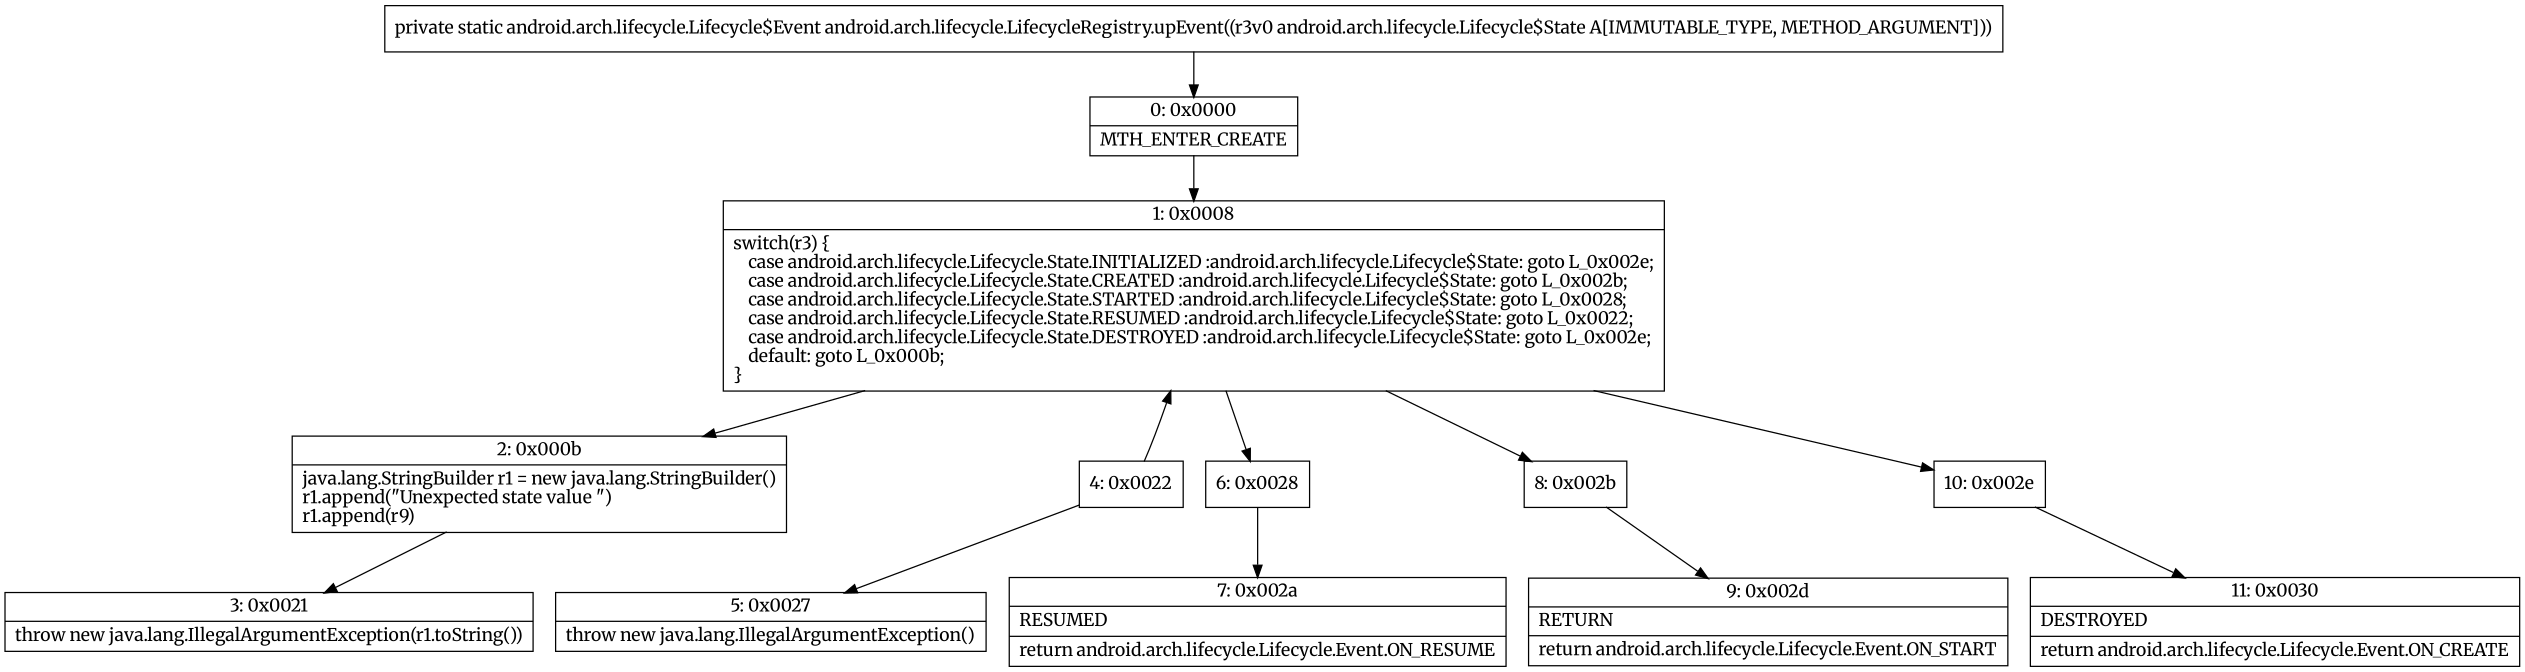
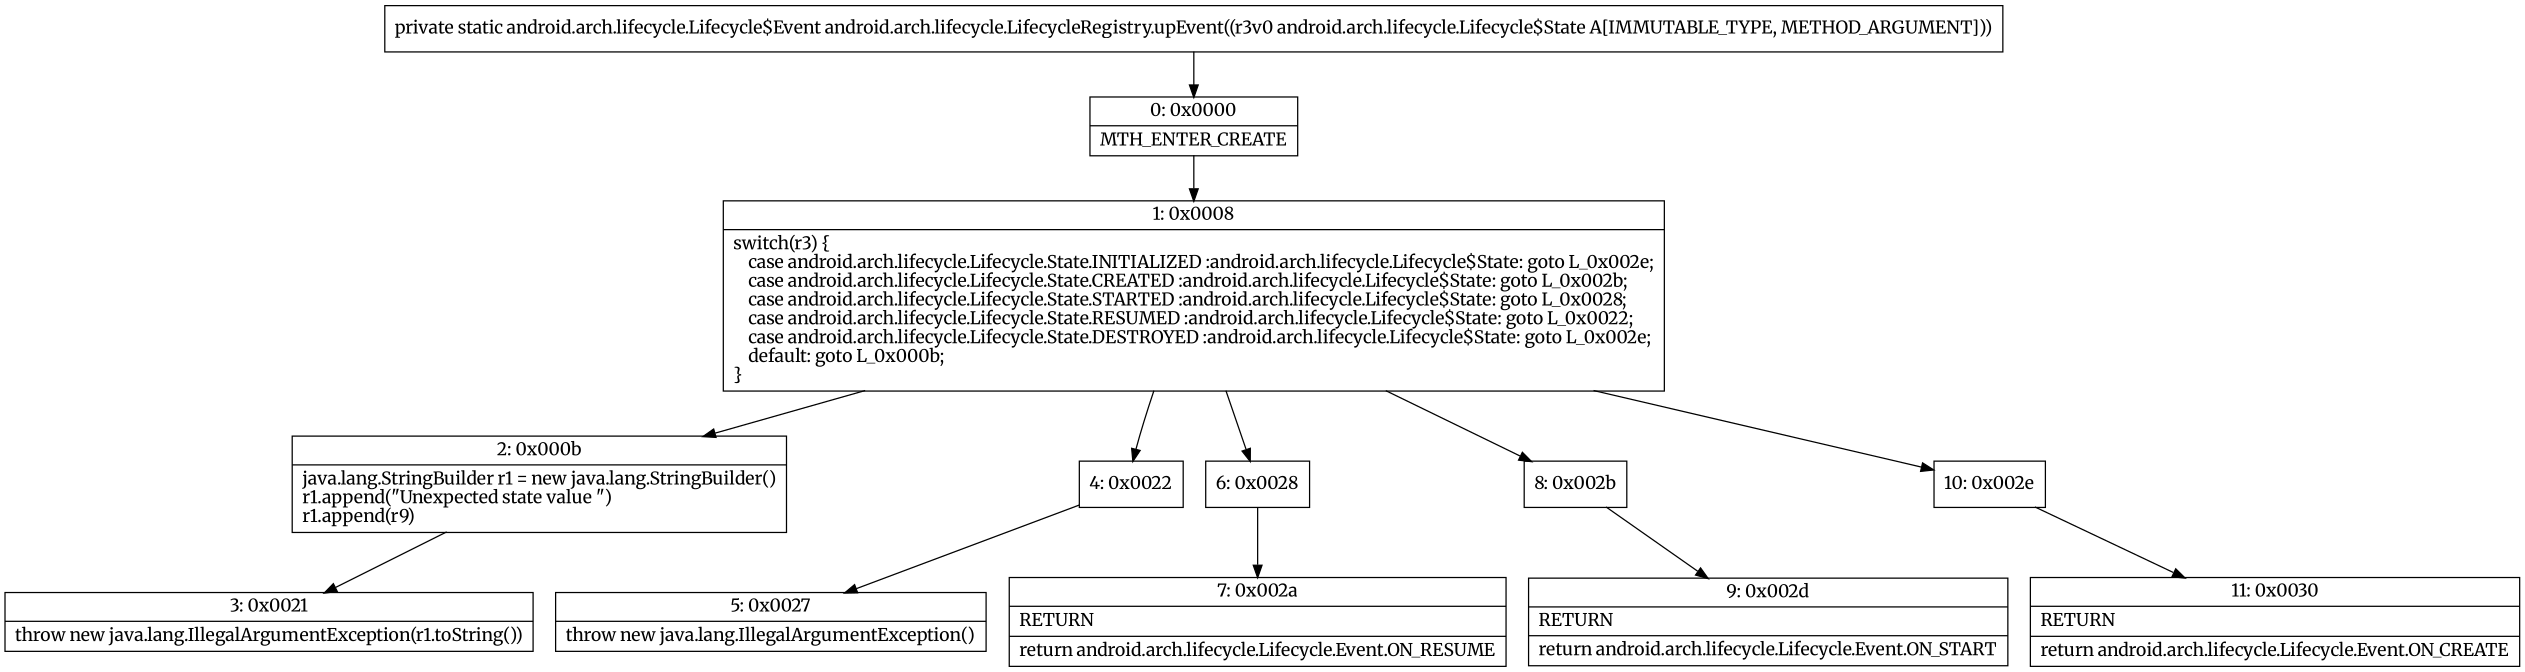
edge "4: 0x0022" -> "1: 0x0008": reversed
node "7: 0x002a": text "RESUMED" -> "RETURN"
node "11: 0x0030": text "DESTROYED" -> "RETURN"
